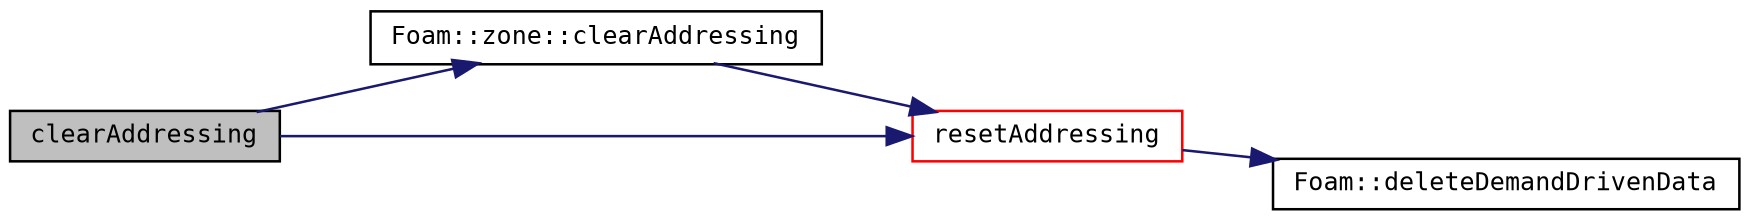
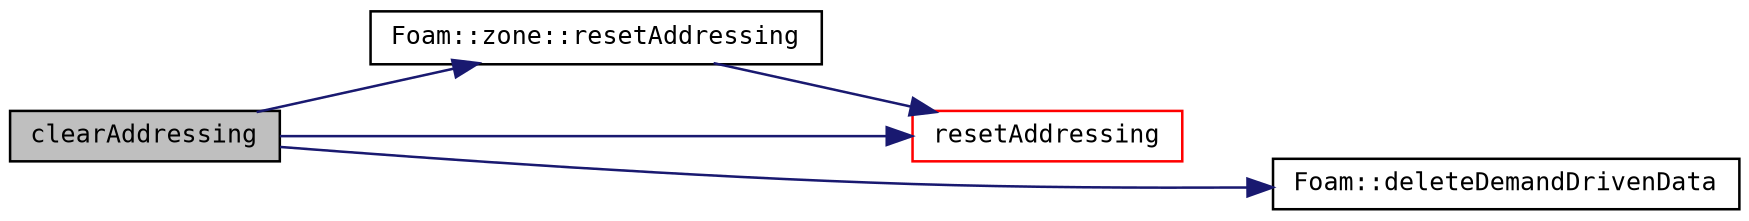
node "Foam::zone::clearAddressing": label "Foam::zone::clearAddressing" -> "Foam::zone::resetAddressing"
edge "resetAddressing" -> "Foam::deleteDemandDrivenData": now "clearAddressing" -> "Foam::deleteDemandDrivenData"
